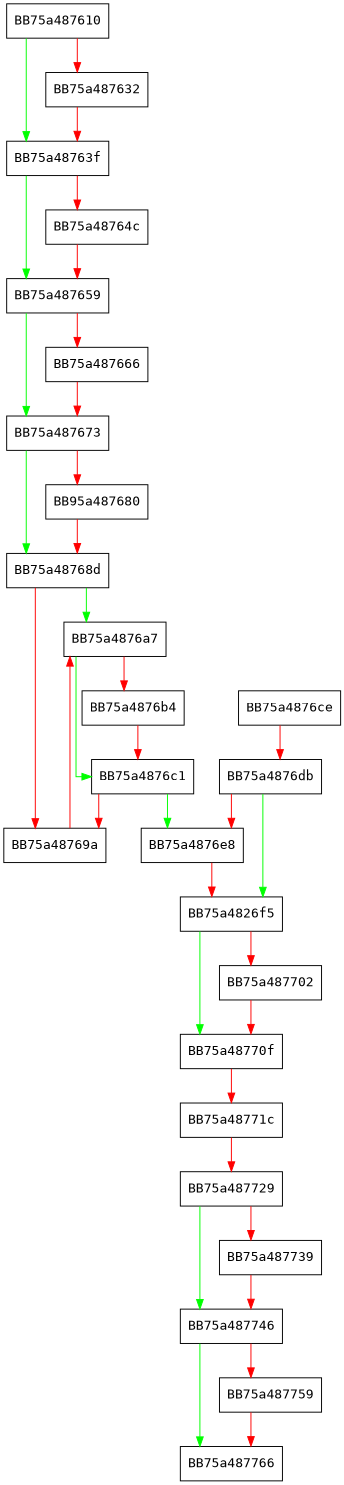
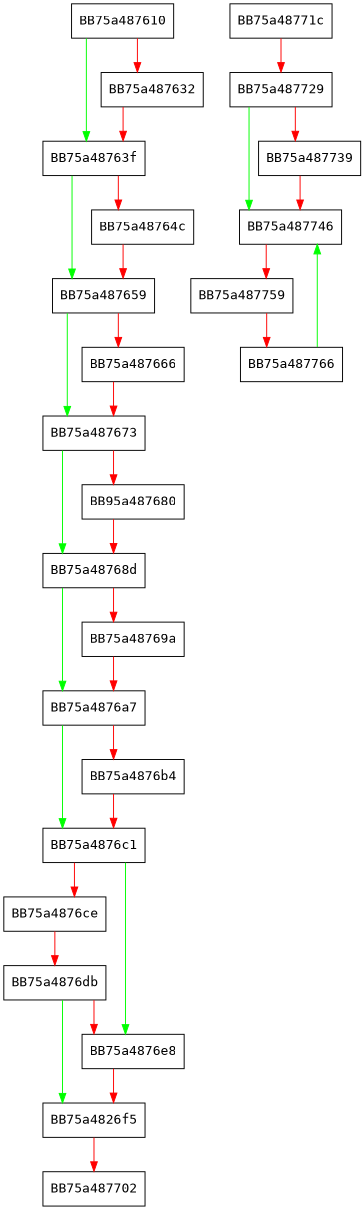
edge "BB75a4876c1" -> "BB75a48769a": now "BB75a4876c1" -> "BB75a4876ce"
node "BB75a48770f": removed
edge "BB75a487746" -> "BB75a487766": reversed
